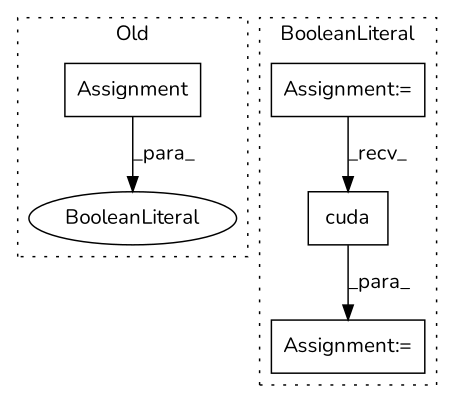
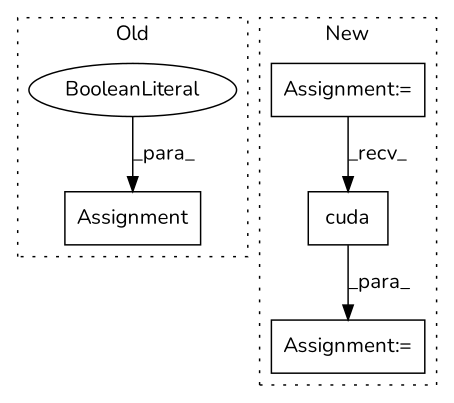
cluster "BooleanLiteral": label "BooleanLiteral" -> "New"
edge "Assignment" -> "BooleanLiteral": reversed
